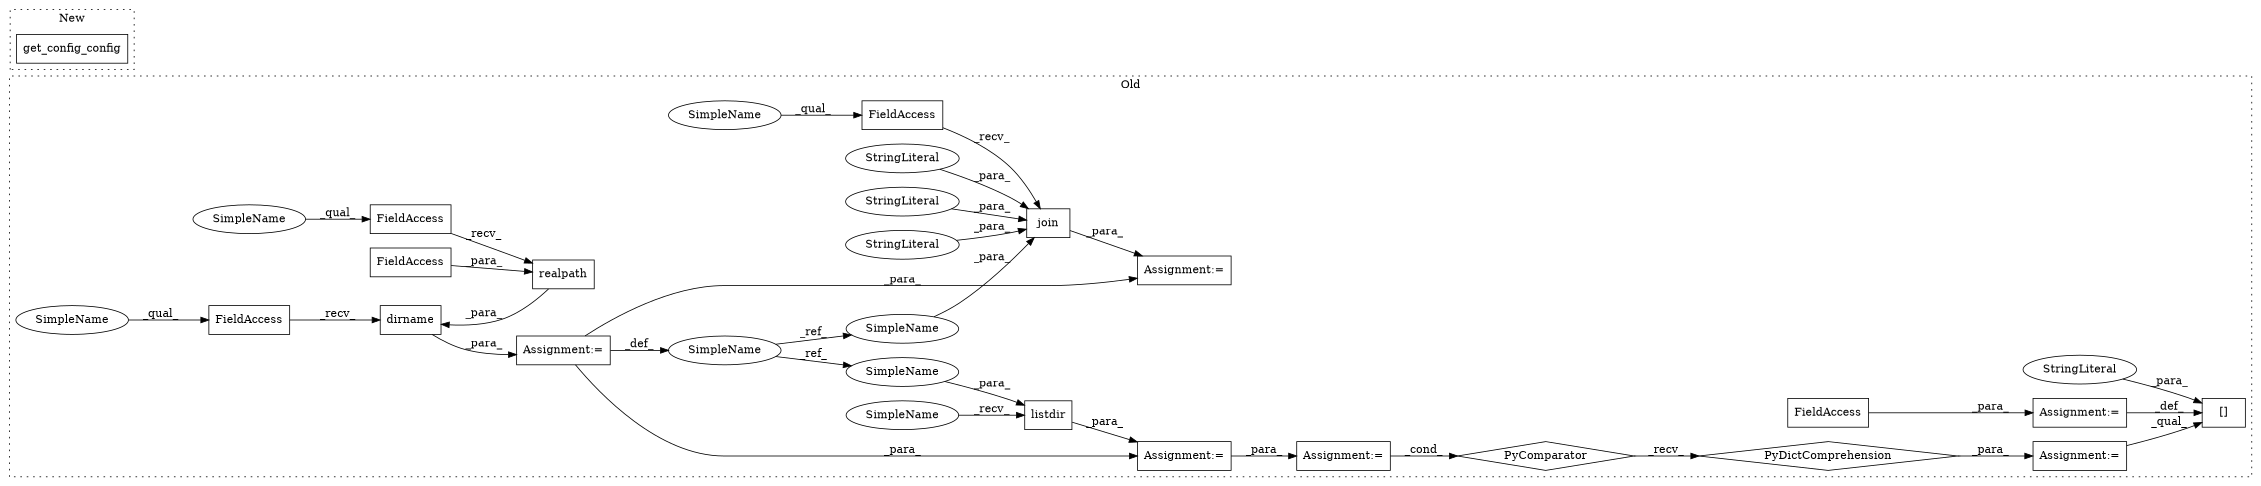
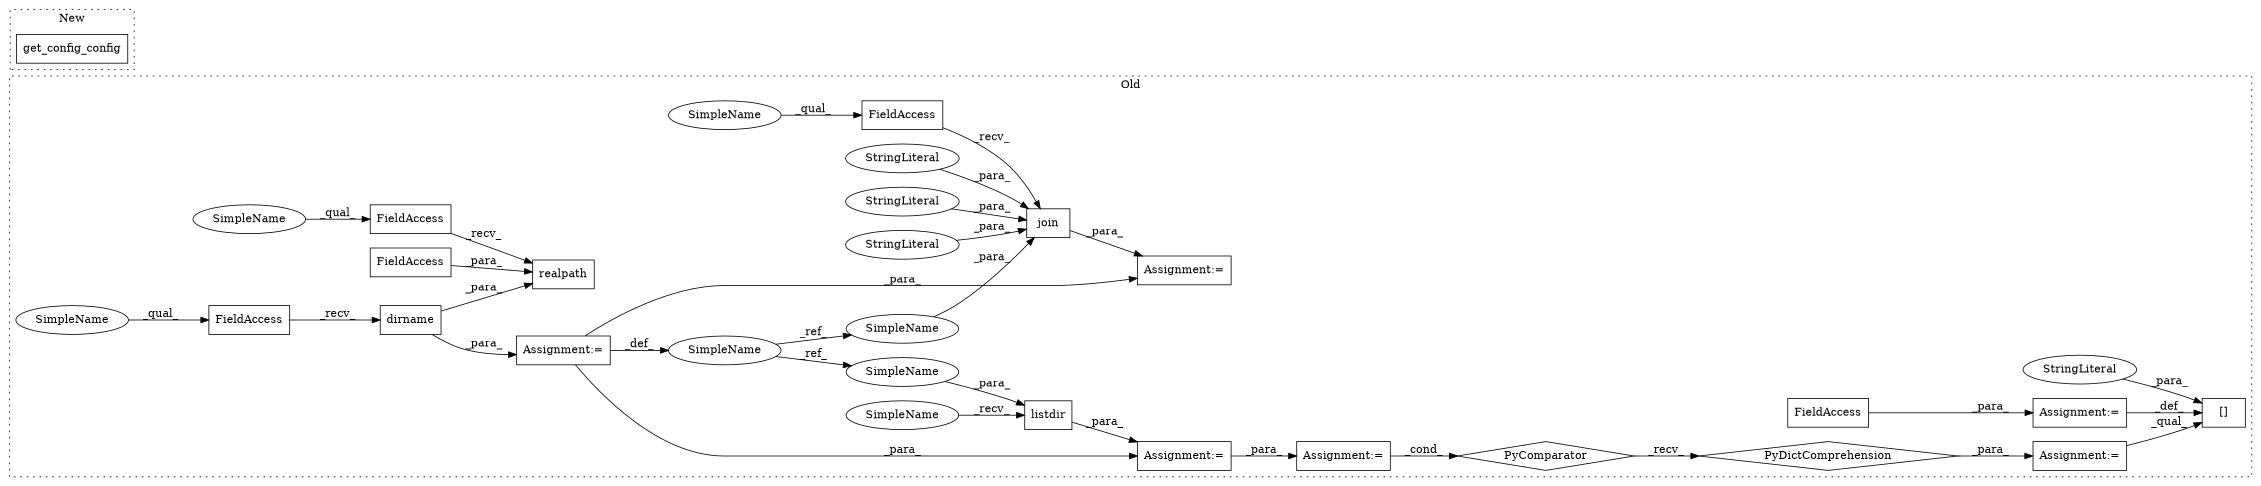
edge "realpath" -> "dirname": reversed
